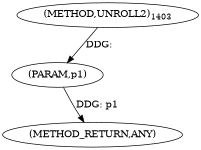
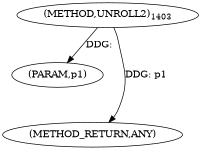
edge "(PARAM,p1)" -> "(METHOD_RETURN,ANY)": now "(METHOD,UNROLL2)" -> "(METHOD_RETURN,ANY)"
